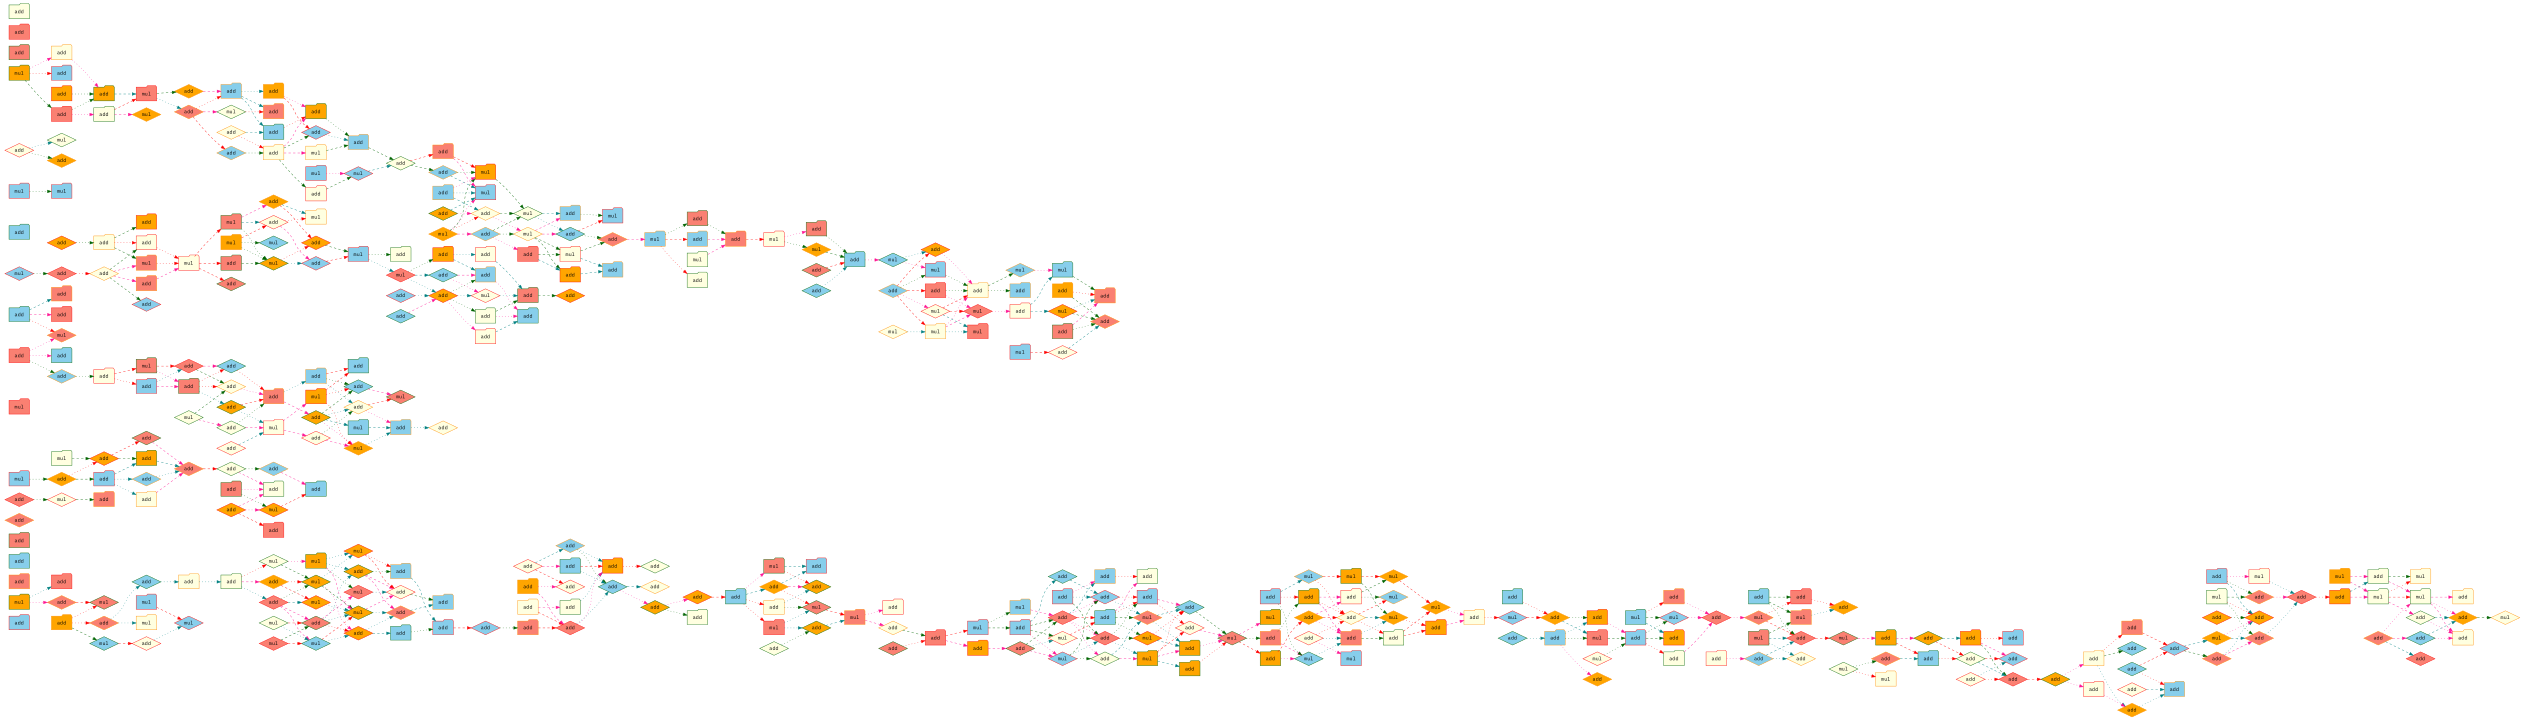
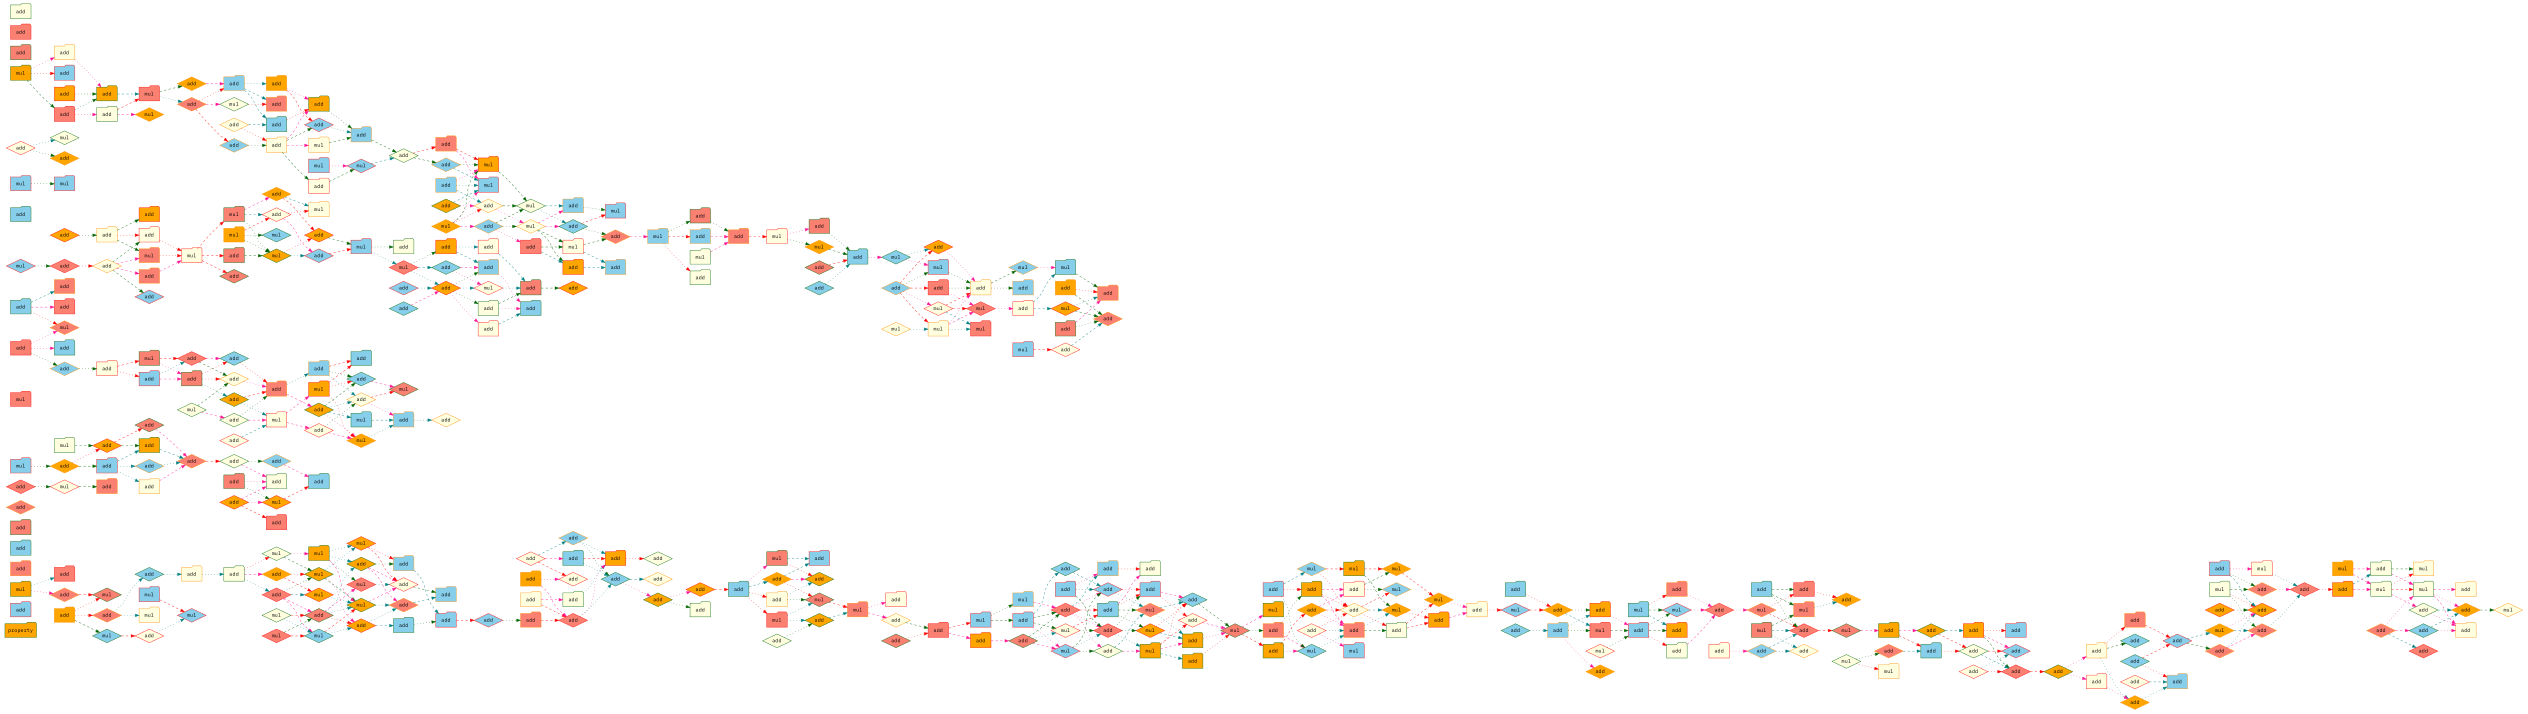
node "property": added
